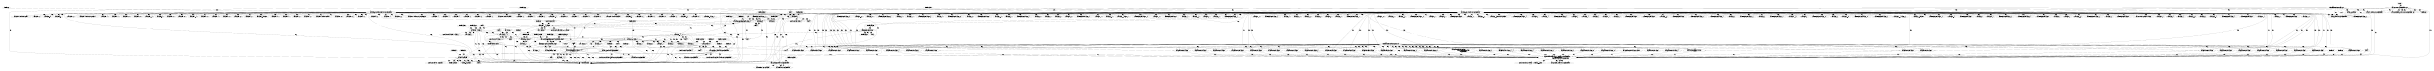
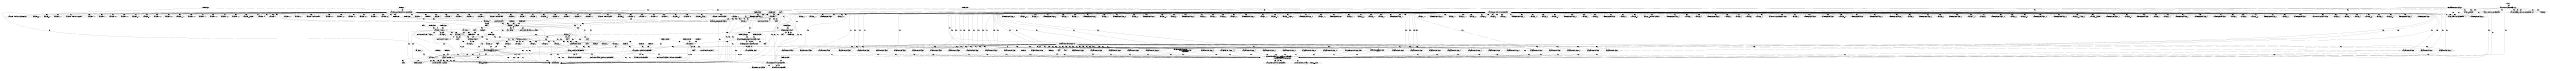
node "(Call,(const struct rsvp_obj_integrity_t *)obj_tptr)": added
